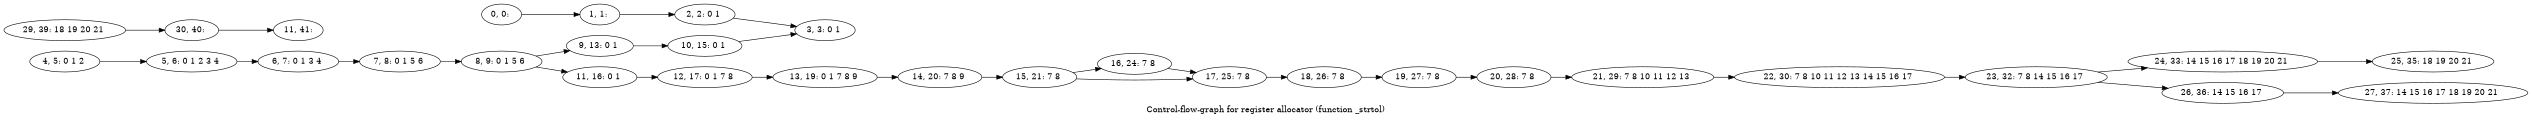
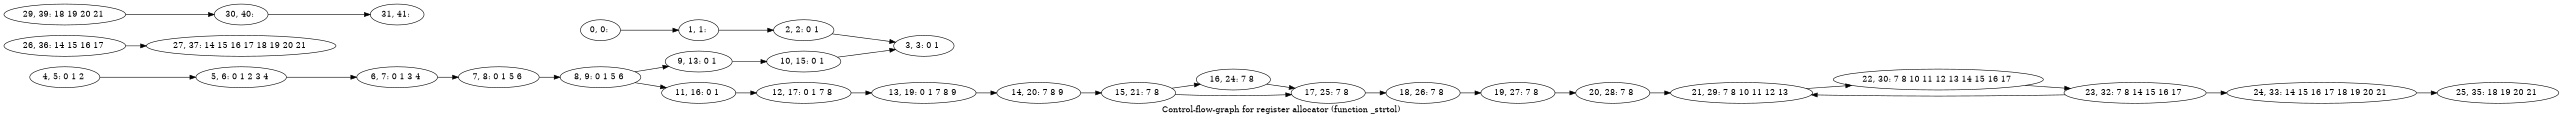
node "11, 41:": label "11, 41:" -> "31, 41:"
edge "23, 32: 7 8 14 15 16 17" -> "26, 36: 14 15 16 17": now "23, 32: 7 8 14 15 16 17" -> "21, 29: 7 8 10 11 12 13"
